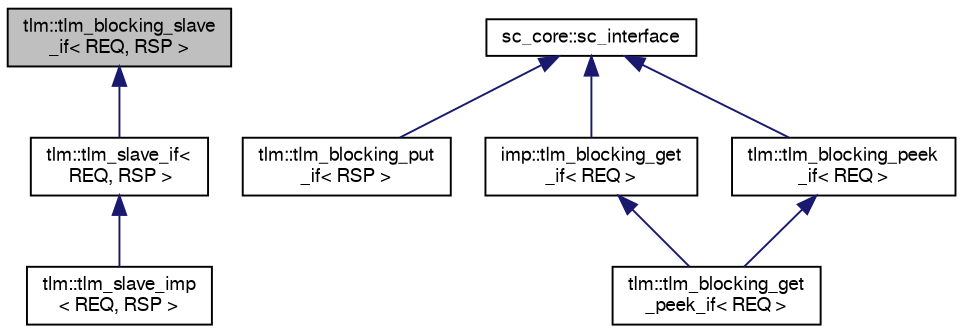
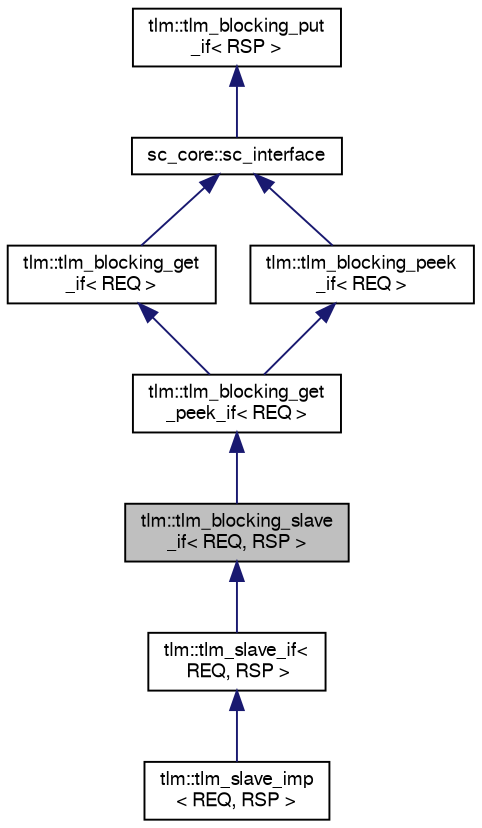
edge "tlm::tlm_blocking_put _if< RSP >" -> "sc_core::sc_interface": reversed
node "imp::tlm_blocking_get _if< REQ >": label "imp::tlm_blocking_get _if< REQ >" -> "tlm::tlm_blocking_get _if< REQ >"
edge "tlm::tlm_blocking_slave _if< REQ, RSP >" -> "tlm::tlm_blocking_get _peek_if< REQ >": added
